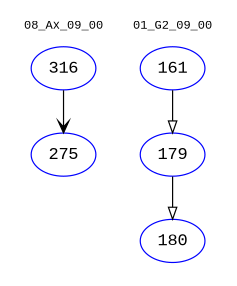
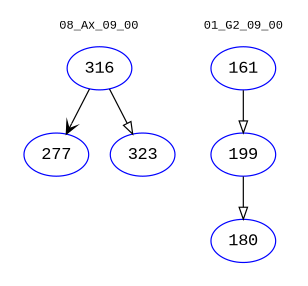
node "275": label "275" -> "277"
node "323": added
node "179": label "179" -> "199"
